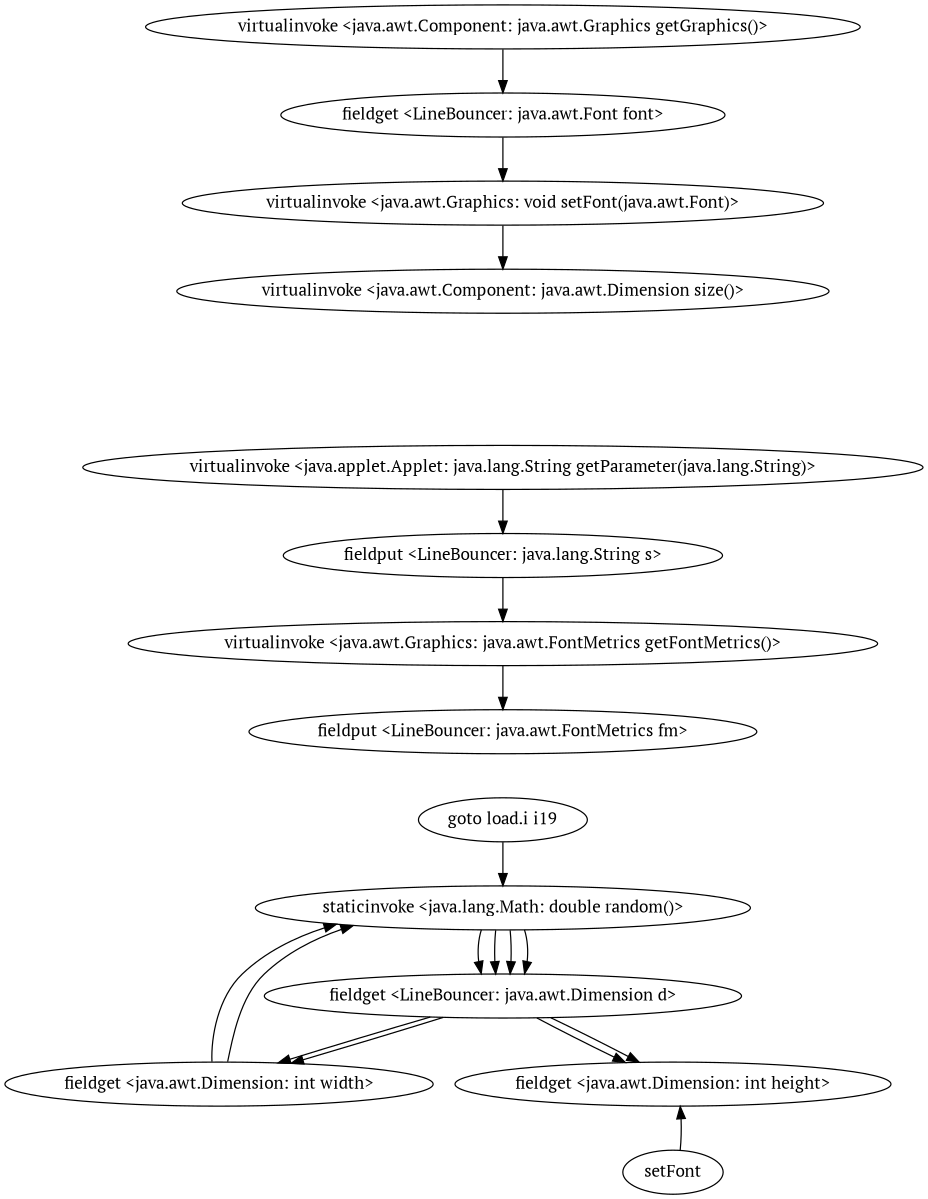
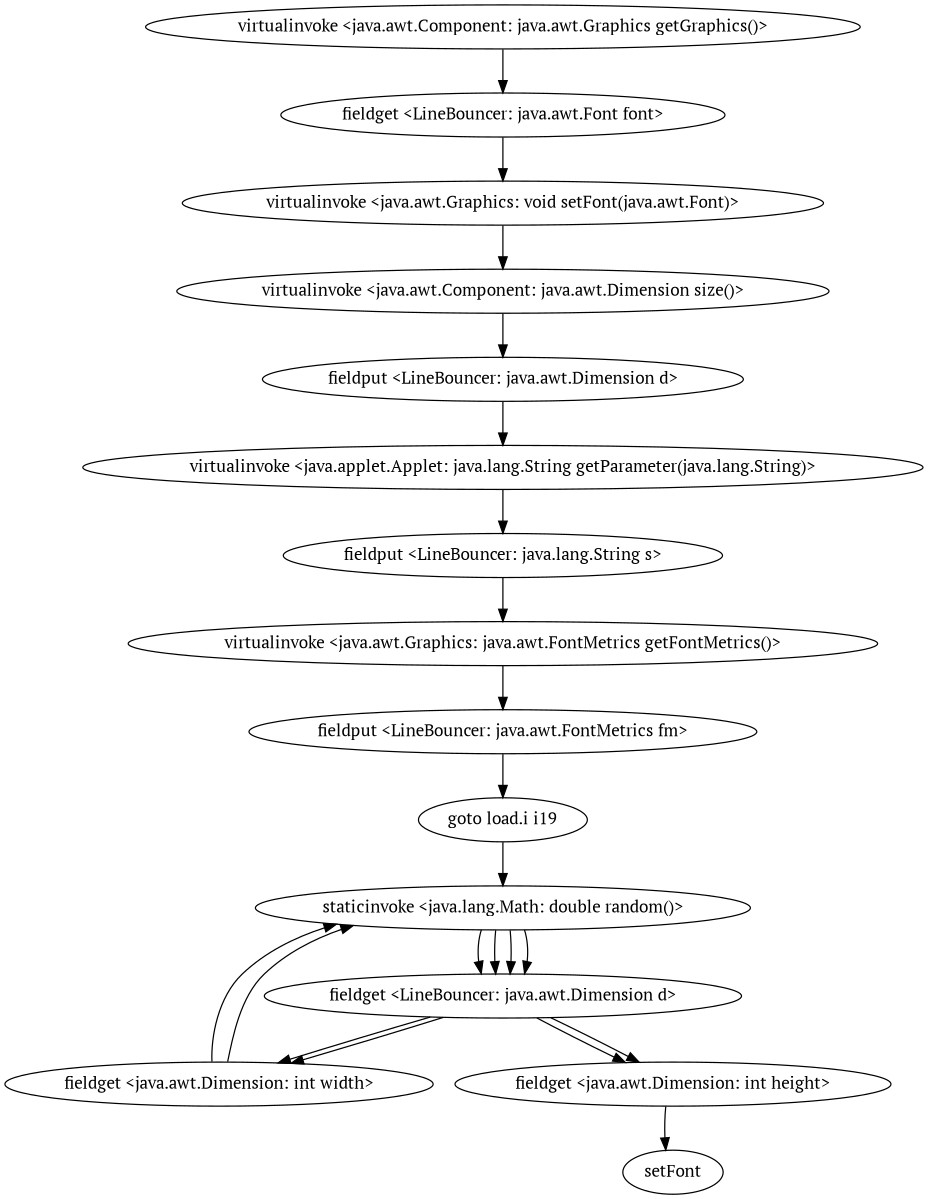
node "fieldput <LineBouncer: java.awt.Dimension d>": added
edge "fieldput <LineBouncer: java.awt.FontMetrics fm>" -> "goto load.i i19": added
edge "setFont" -> "fieldget <java.awt.Dimension: int height>": reversed
